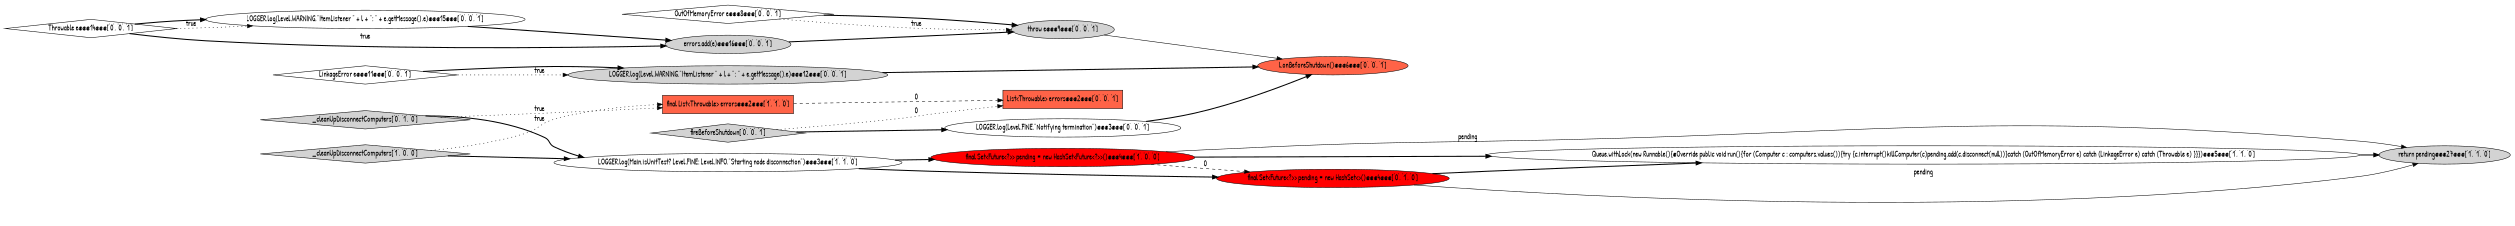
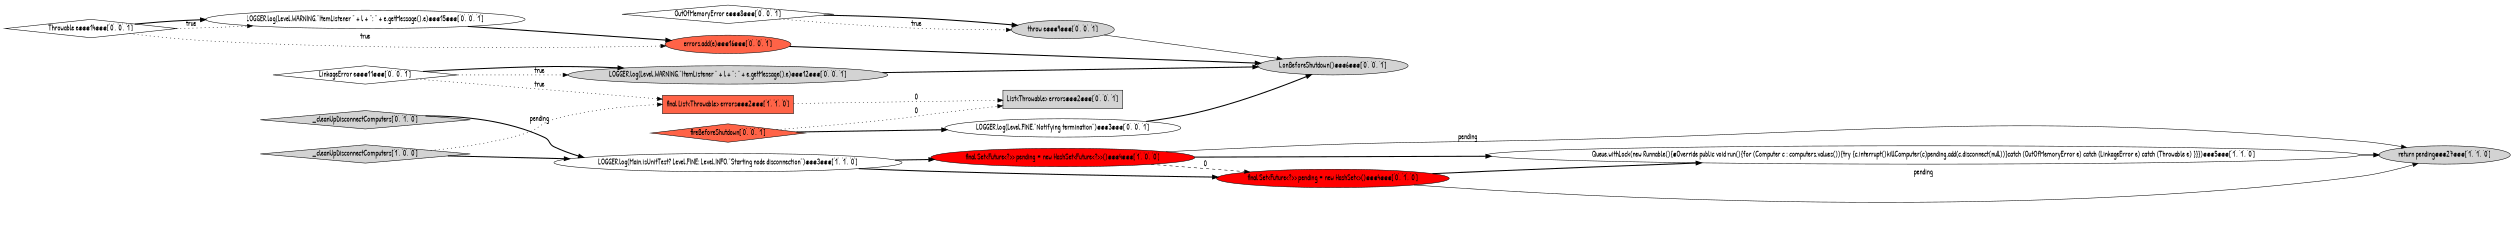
edge "errors.add(e)@@@16@@@['0', '0', '1']" -> "throw e@@@9@@@['0', '0', '1']": now "errors.add(e)@@@16@@@['0', '0', '1']" -> "l.onBeforeShutdown()@@@6@@@['0', '0', '1']"
node "errors.add(e)@@@16@@@['0', '0', '1']": fillcolor lightgray -> tomato
edge "Throwable e@@@14@@@['0', '0', '1']" -> "errors.add(e)@@@16@@@['0', '0', '1']": style bold -> dotted
node "l.onBeforeShutdown()@@@6@@@['0', '0', '1']": fillcolor tomato -> lightgray
node "List<Throwable> errors@@@2@@@['0', '0', '1']": fillcolor tomato -> lightgray
edge "final List<Throwable> errors@@@2@@@['1', '1', '0']" -> "List<Throwable> errors@@@2@@@['0', '0', '1']": style dashed -> dotted
edge "_cleanUpDisconnectComputers['0', '1', '0']" -> "final List<Throwable> errors@@@2@@@['1', '1', '0']": now "LinkageError e@@@11@@@['0', '0', '1']" -> "final List<Throwable> errors@@@2@@@['1', '1', '0']"
edge "_cleanUpDisconnectComputers['1', '0', '0']" -> "final List<Throwable> errors@@@2@@@['1', '1', '0']": label "true" -> "pending"
node "fireBeforeShutdown['0', '0', '1']": fillcolor lightgray -> tomato
